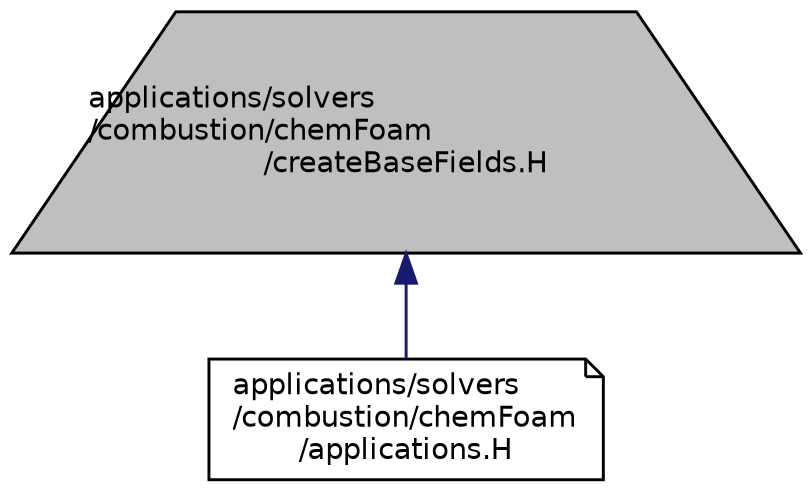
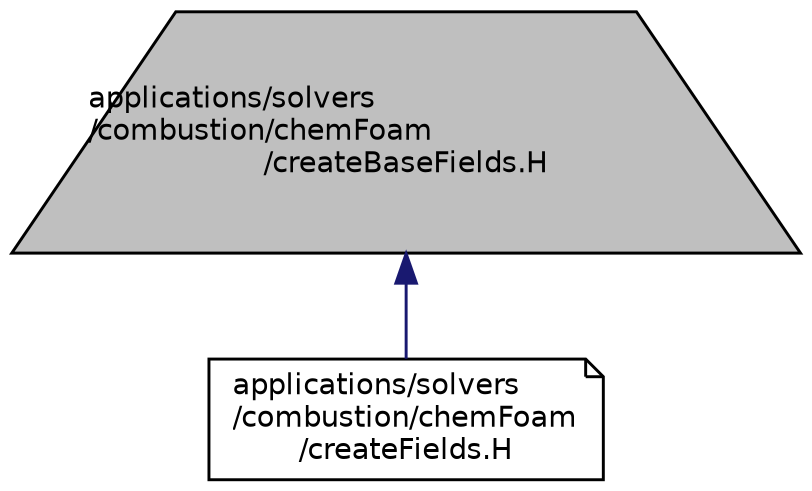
node "applications/solvers /combustion/chemFoam /applications.H": label "applications/solvers /combustion/chemFoam /applications.H" -> "applications/solvers /combustion/chemFoam /createFields.H"
